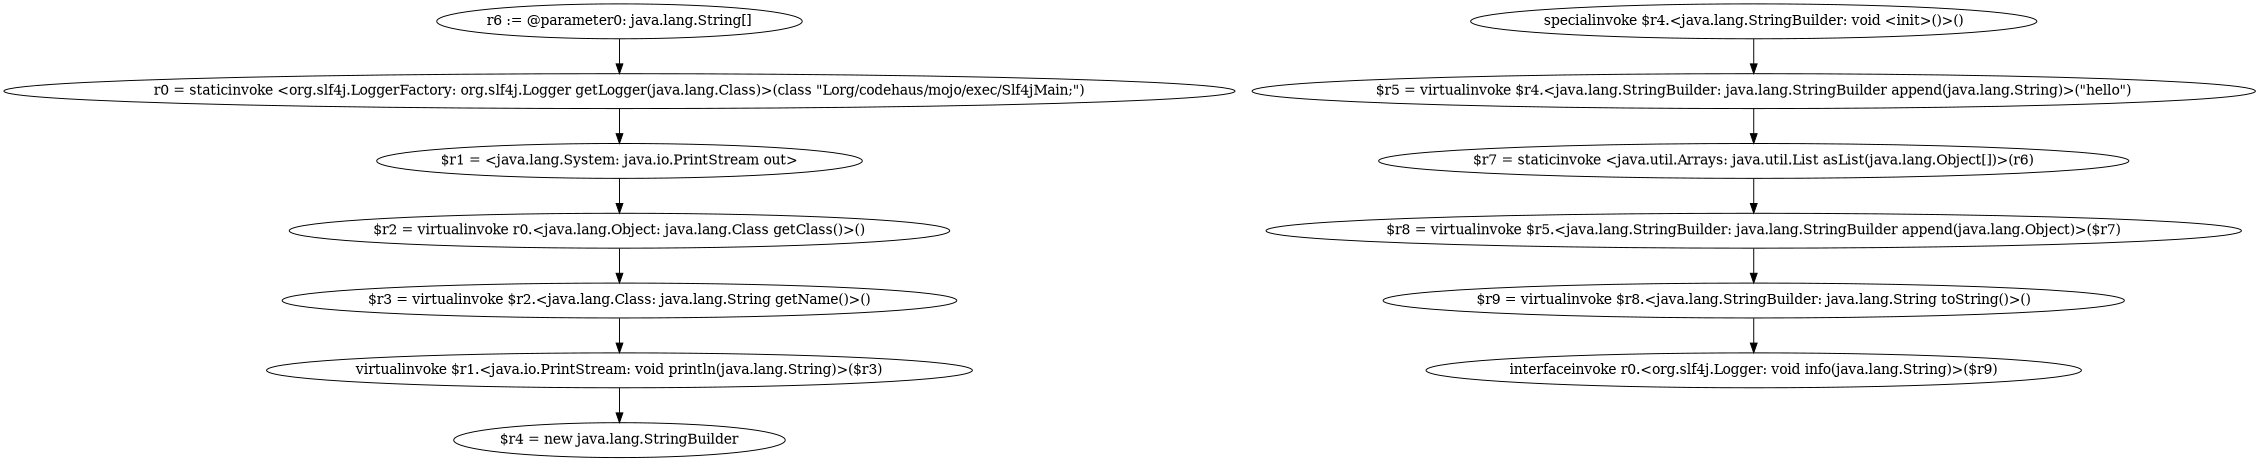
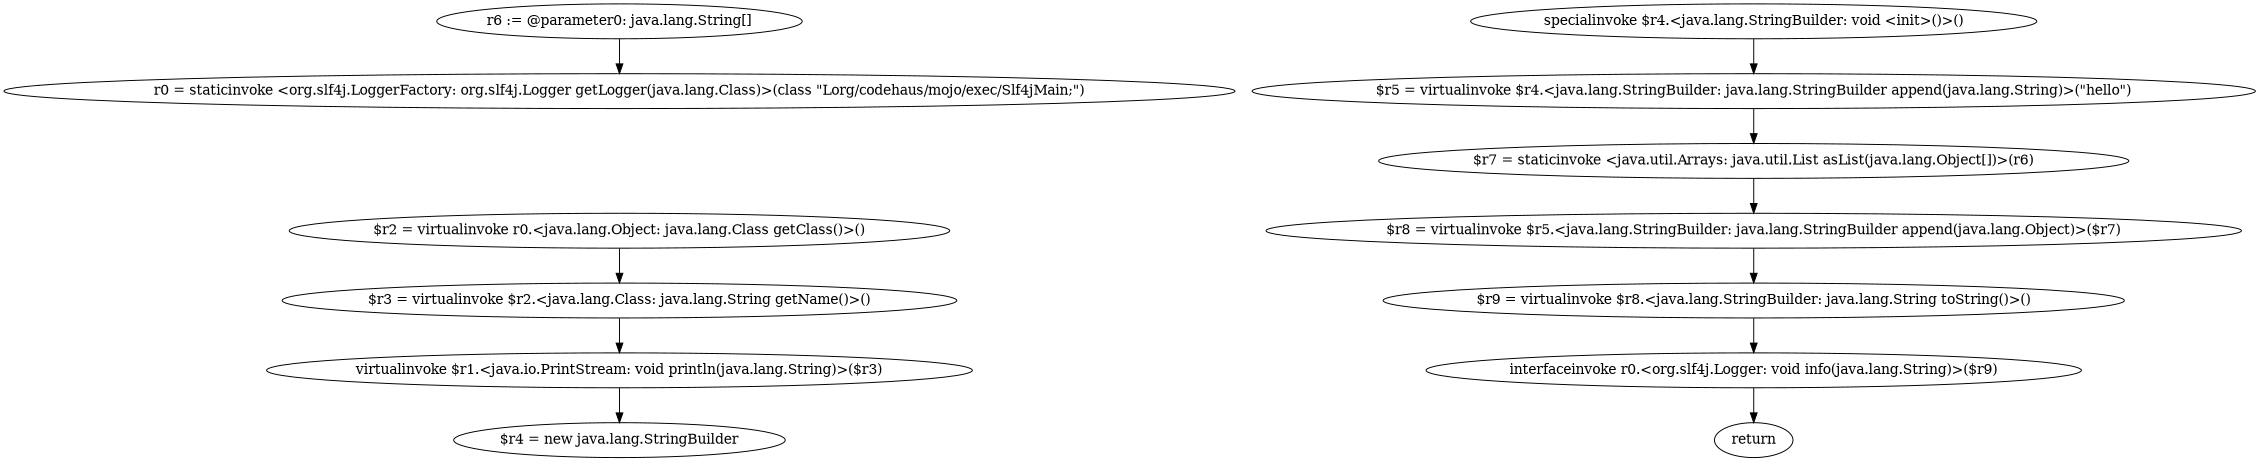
node "$r1 = <java.lang.System: java.io.PrintStream out>": removed
node "return": added
